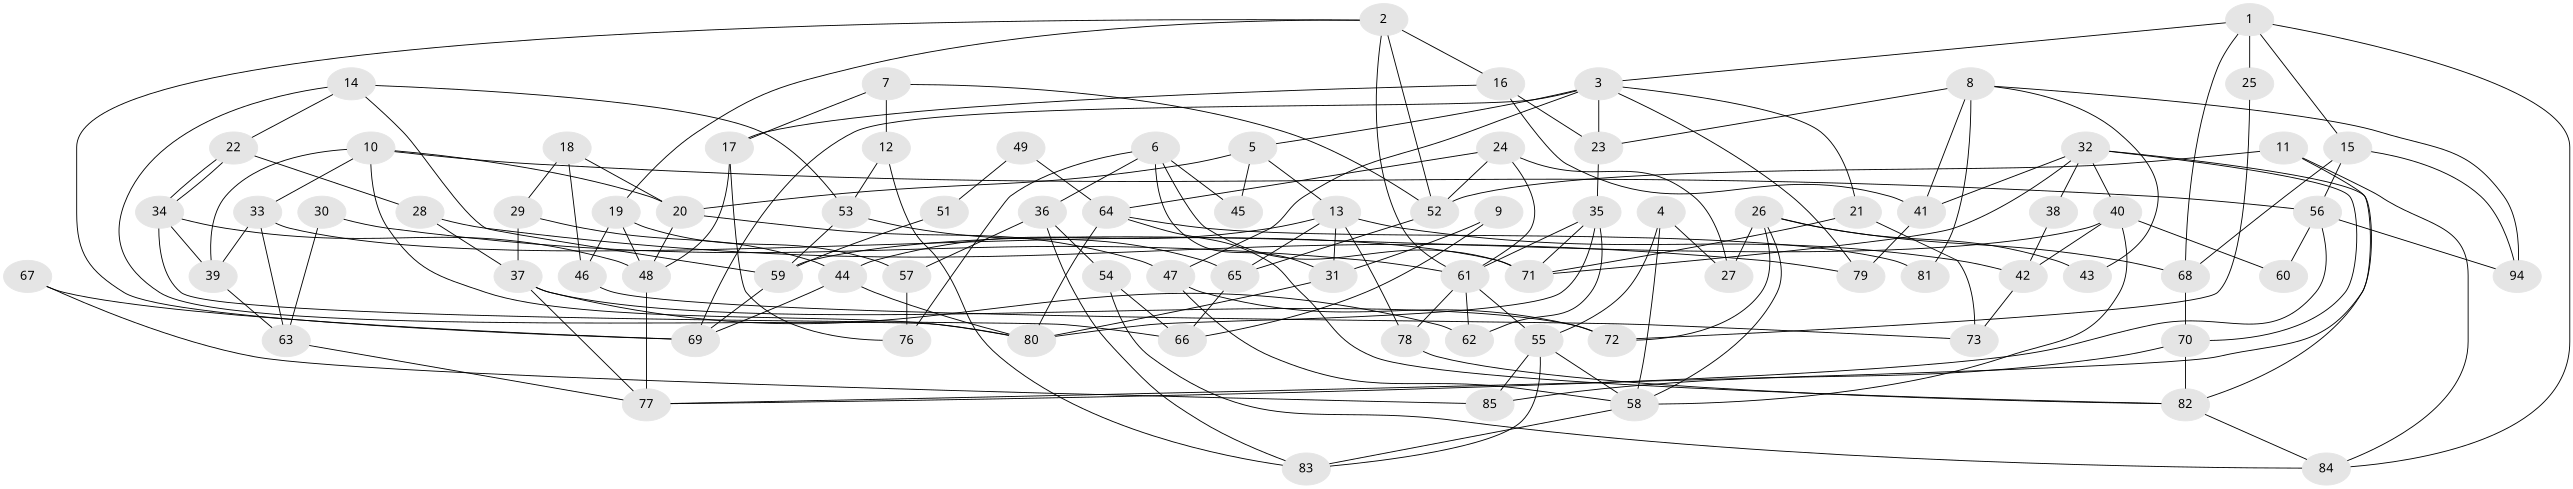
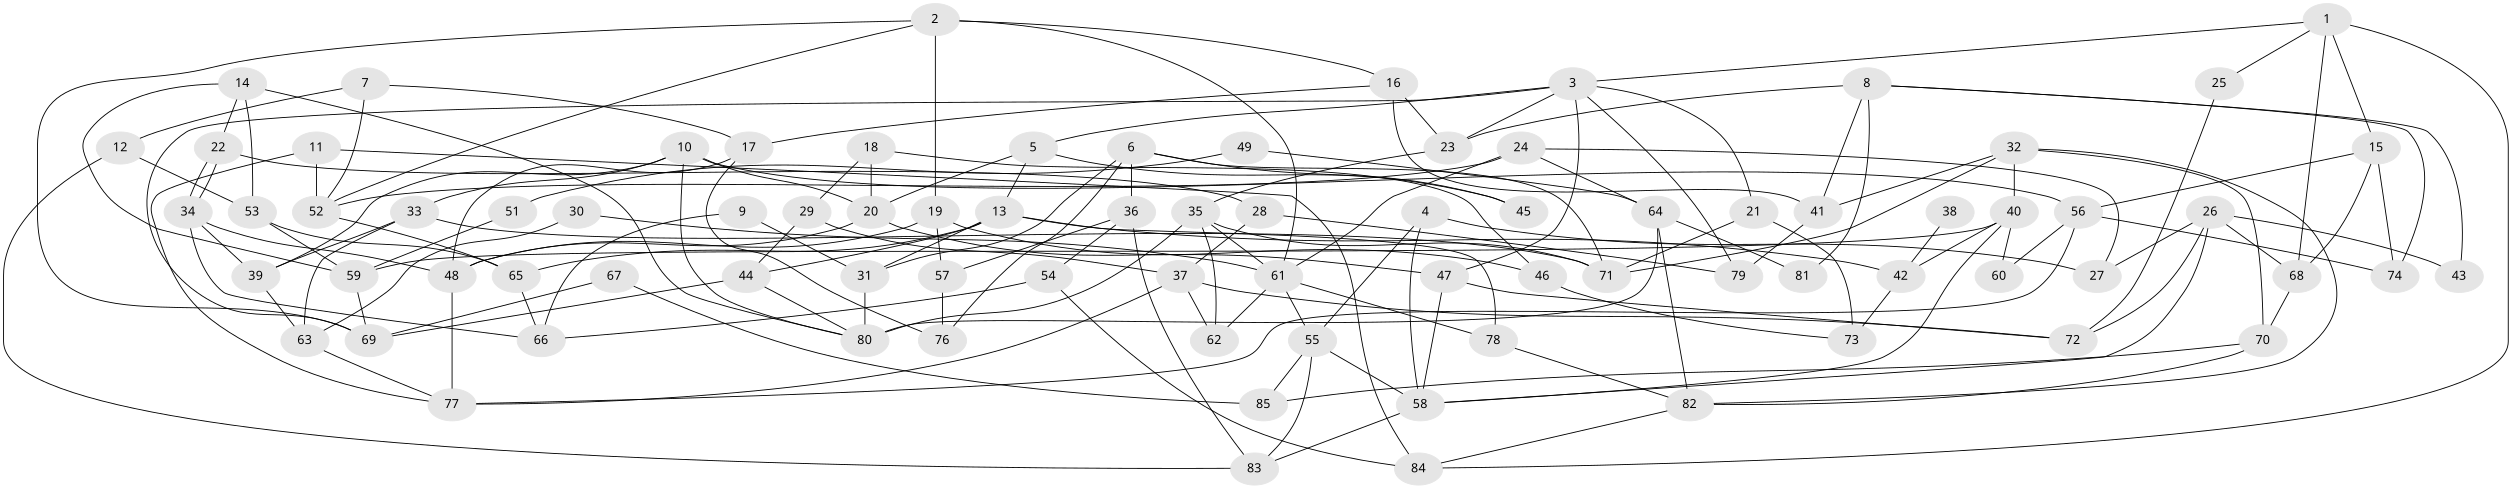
edge "32" -- "38": removed
node "94": label "94" -> "74"
